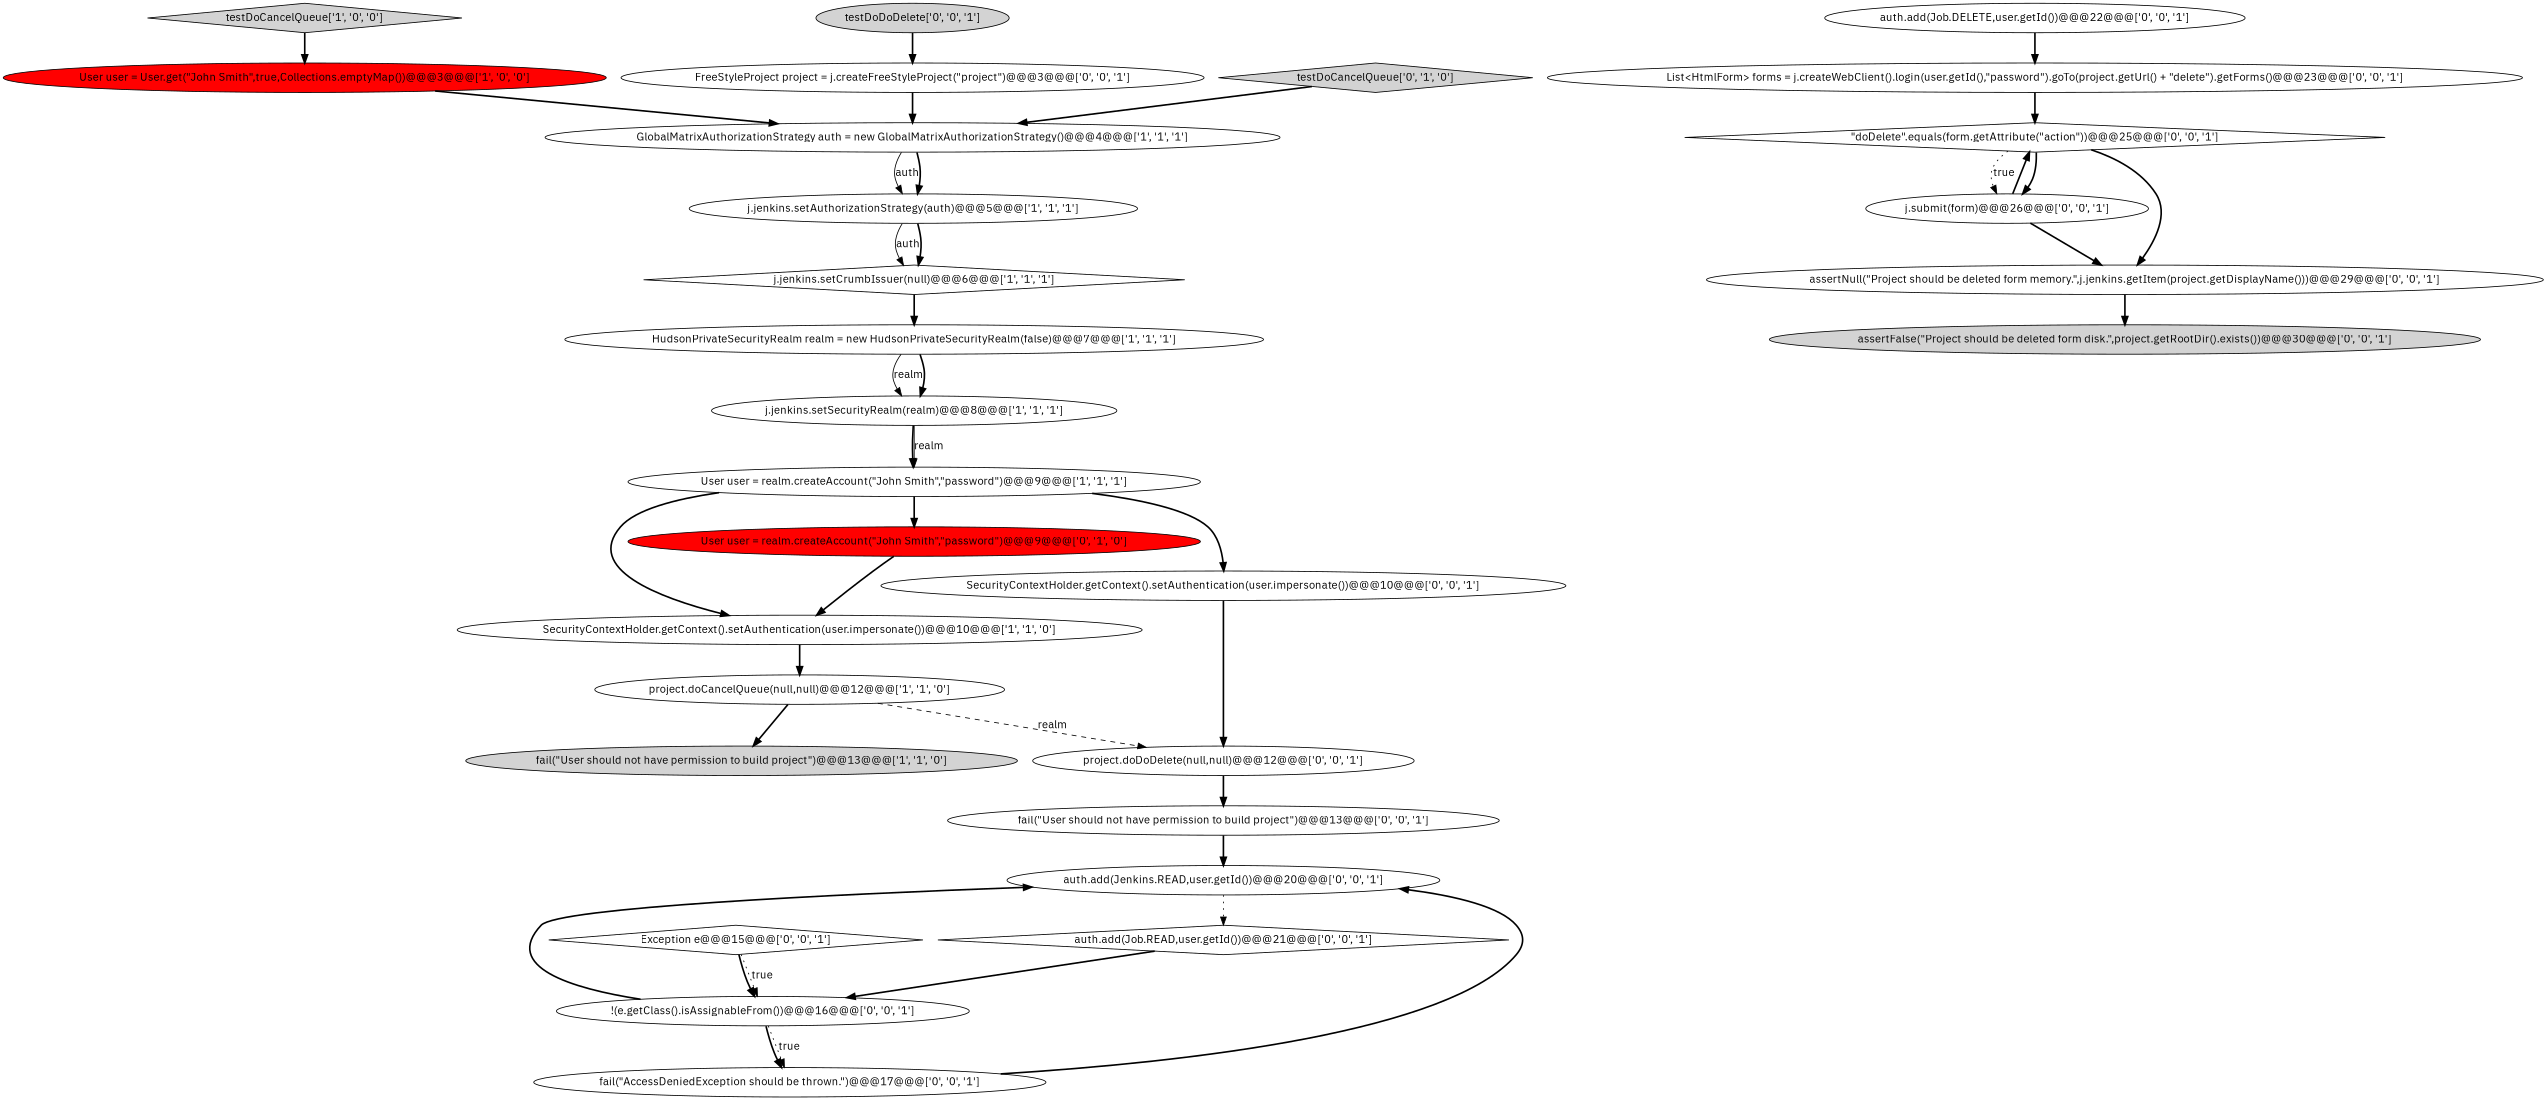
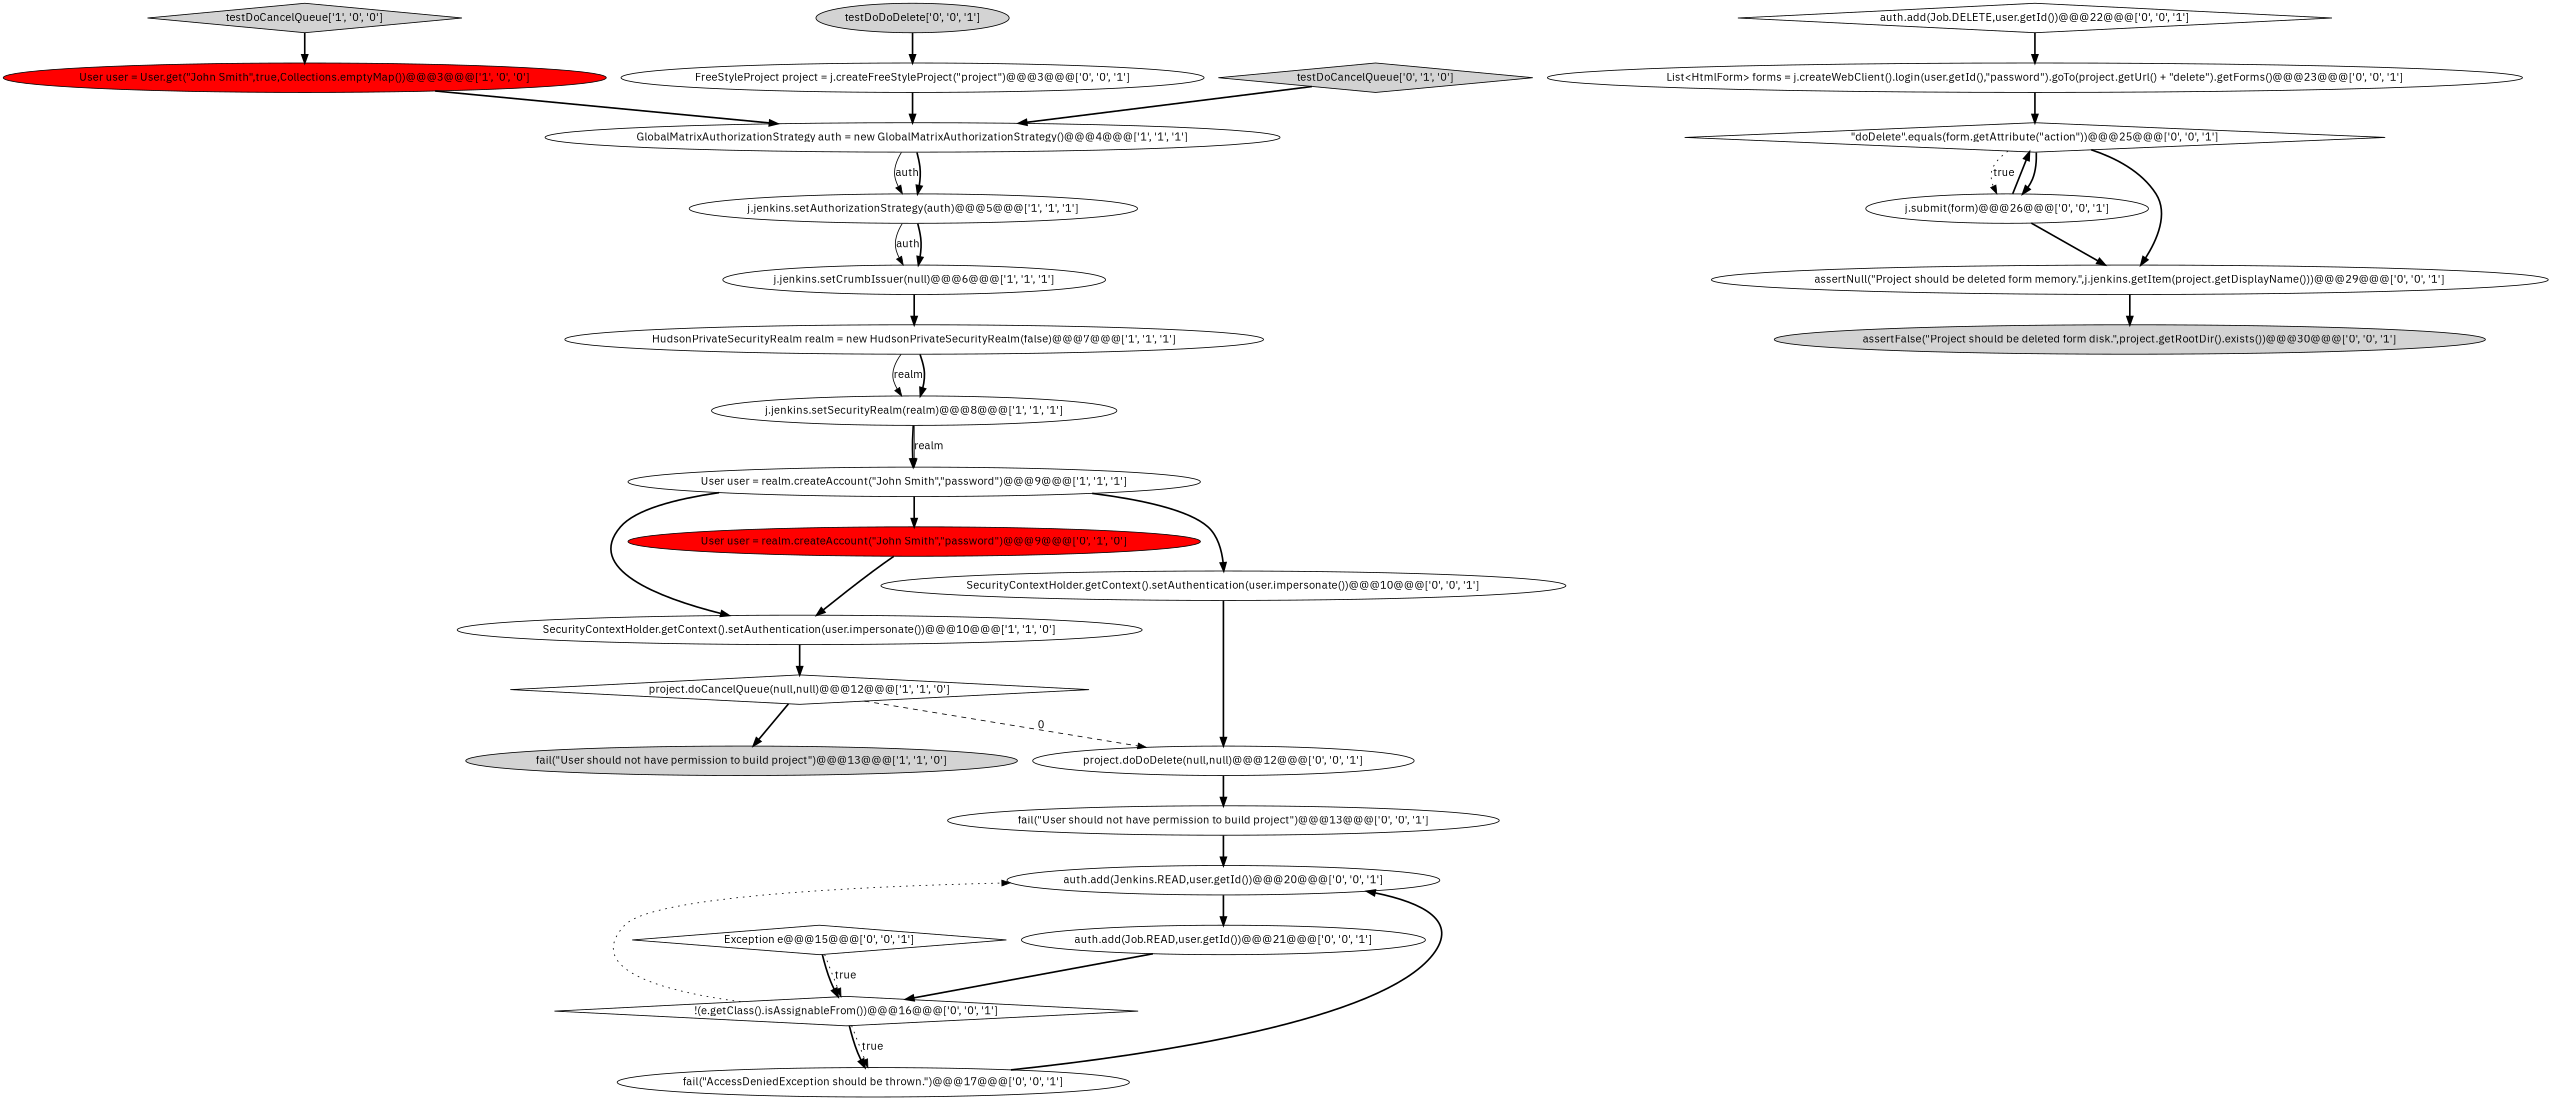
node "auth.add(Job.DELETE,user.getId())@@@22@@@['0', '0', '1']": shape ellipse -> diamond
node "j.jenkins.setCrumbIssuer(null)@@@6@@@['1', '1', '1']": shape diamond -> ellipse
node "project.doCancelQueue(null,null)@@@12@@@['1', '1', '0']": shape ellipse -> diamond
edge "project.doCancelQueue(null,null)@@@12@@@['1', '1', '0']" -> "project.doDoDelete(null,null)@@@12@@@['0', '0', '1']": label "realm" -> "0"
edge "!(e.getClass().isAssignableFrom())@@@16@@@['0', '0', '1']" -> "auth.add(Jenkins.READ,user.getId())@@@20@@@['0', '0', '1']": style bold -> dotted
edge "auth.add(Jenkins.READ,user.getId())@@@20@@@['0', '0', '1']" -> "auth.add(Job.READ,user.getId())@@@21@@@['0', '0', '1']": style dotted -> bold
node "auth.add(Job.READ,user.getId())@@@21@@@['0', '0', '1']": shape diamond -> ellipse
node "!(e.getClass().isAssignableFrom())@@@16@@@['0', '0', '1']": shape ellipse -> diamond
